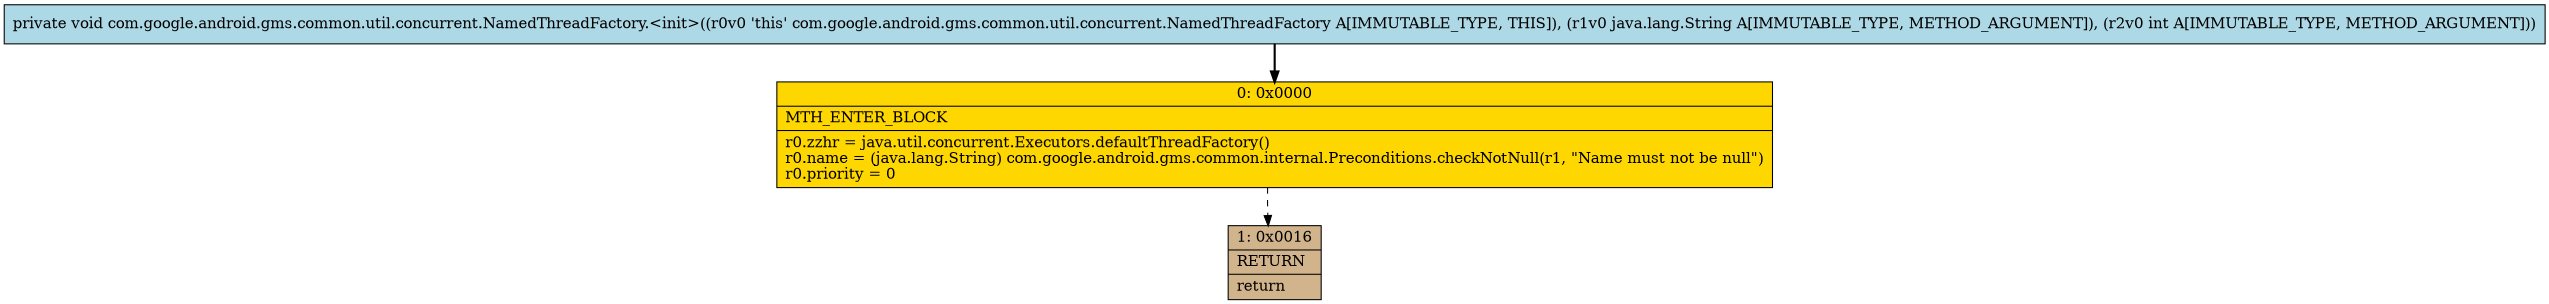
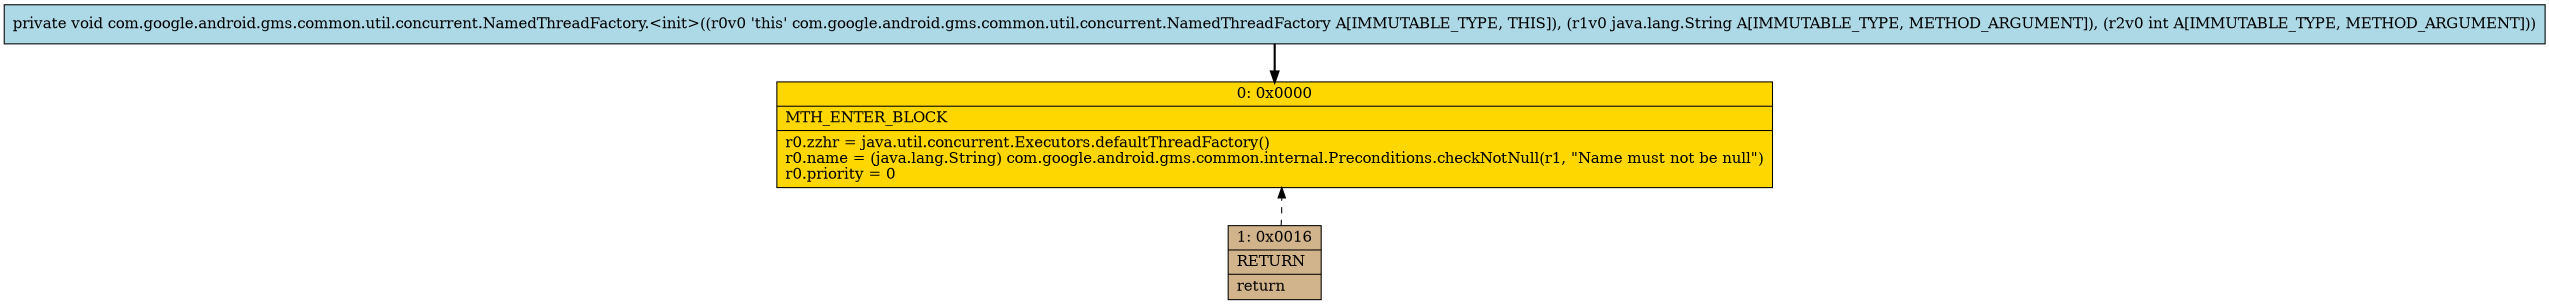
edge "0: 0x0000" -> "1: 0x0016": reversed
